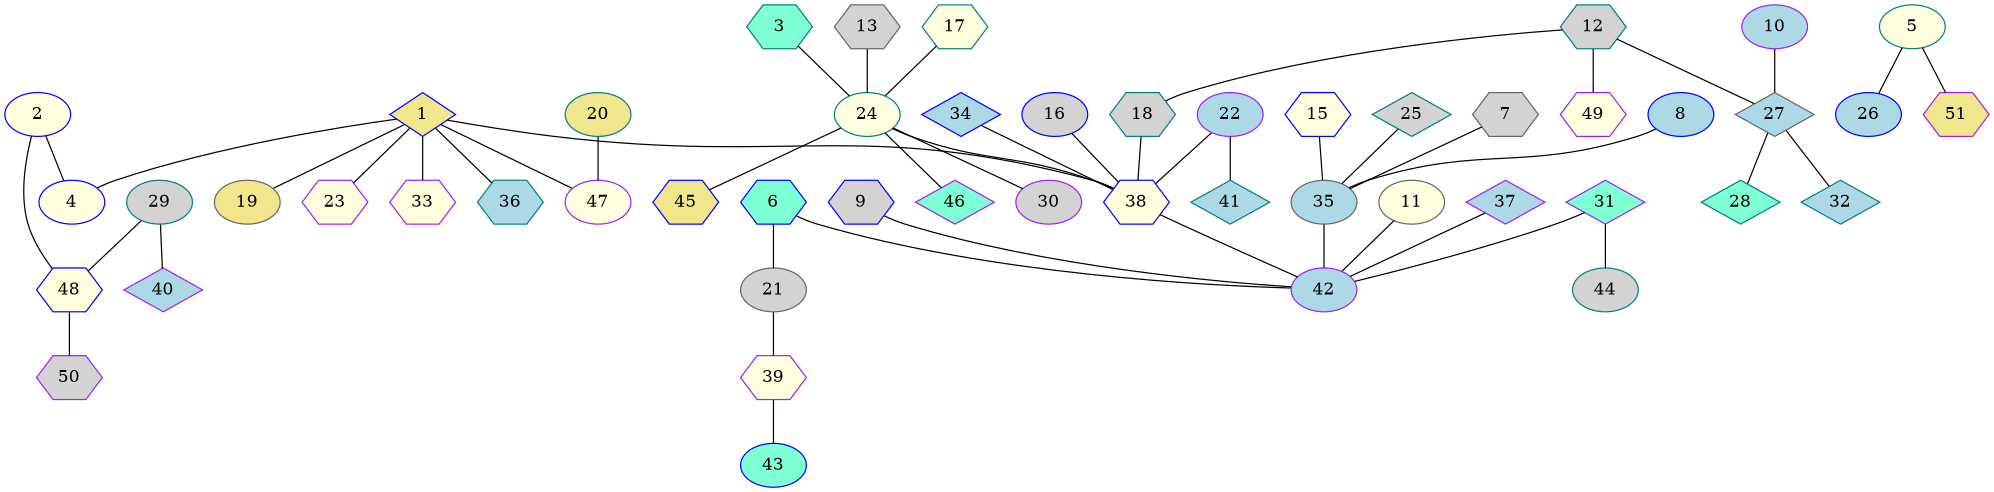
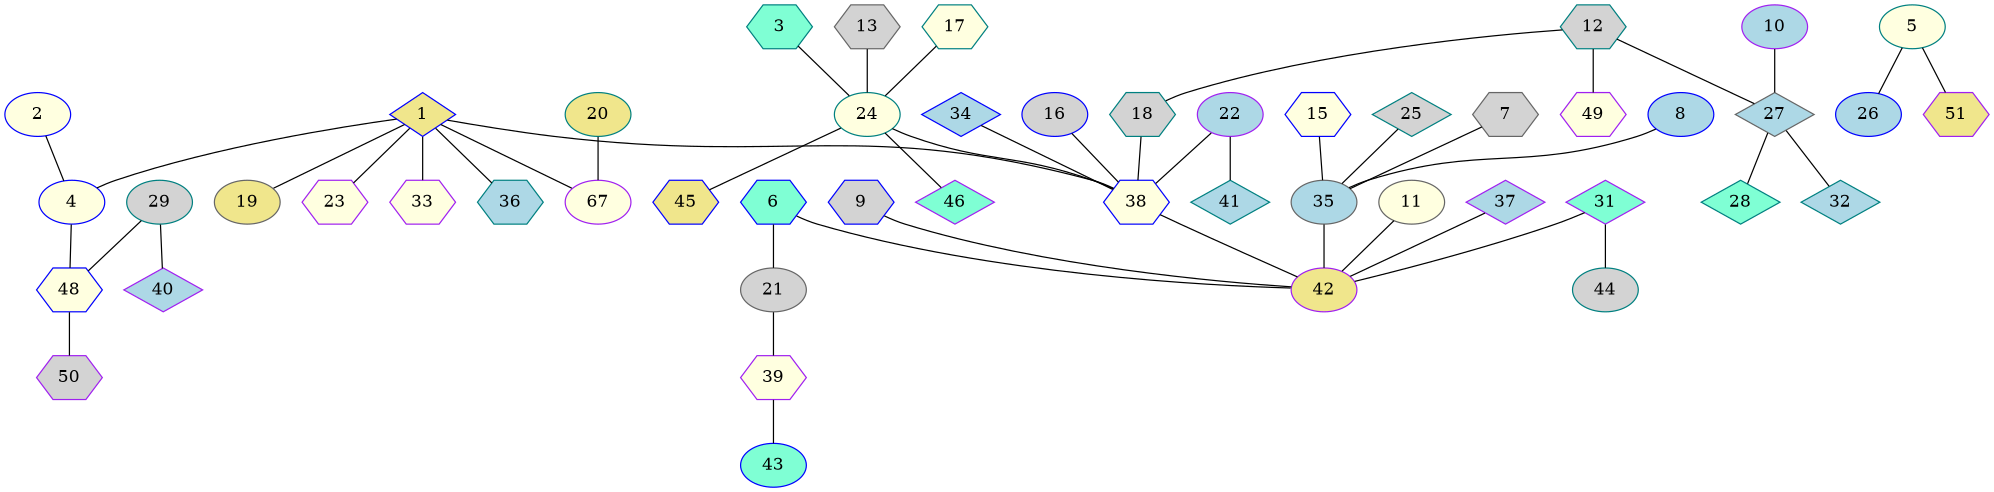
node "47": label "47" -> "67"
node "30": removed
edge "2" -- "48": now "4" -- "48"
node "42": fillcolor lightblue -> khaki
